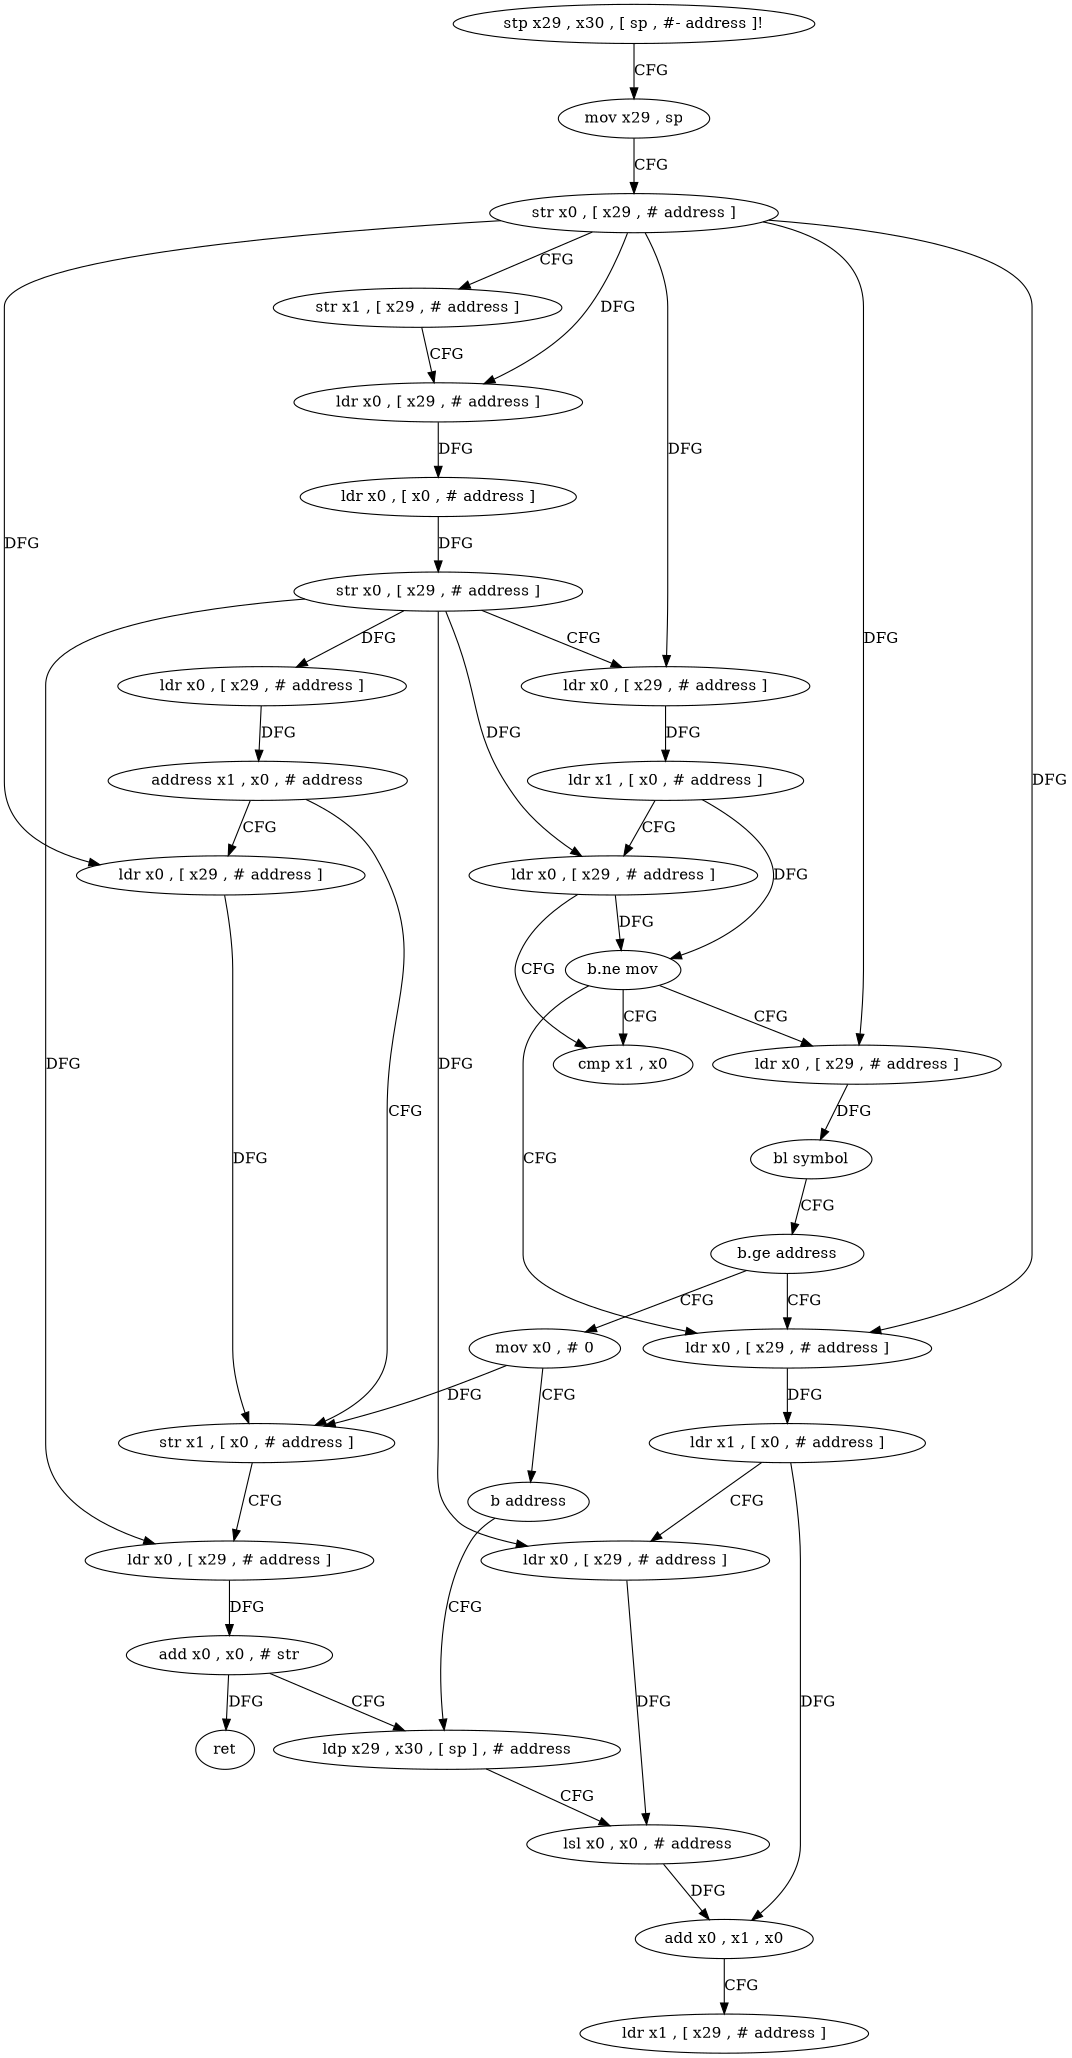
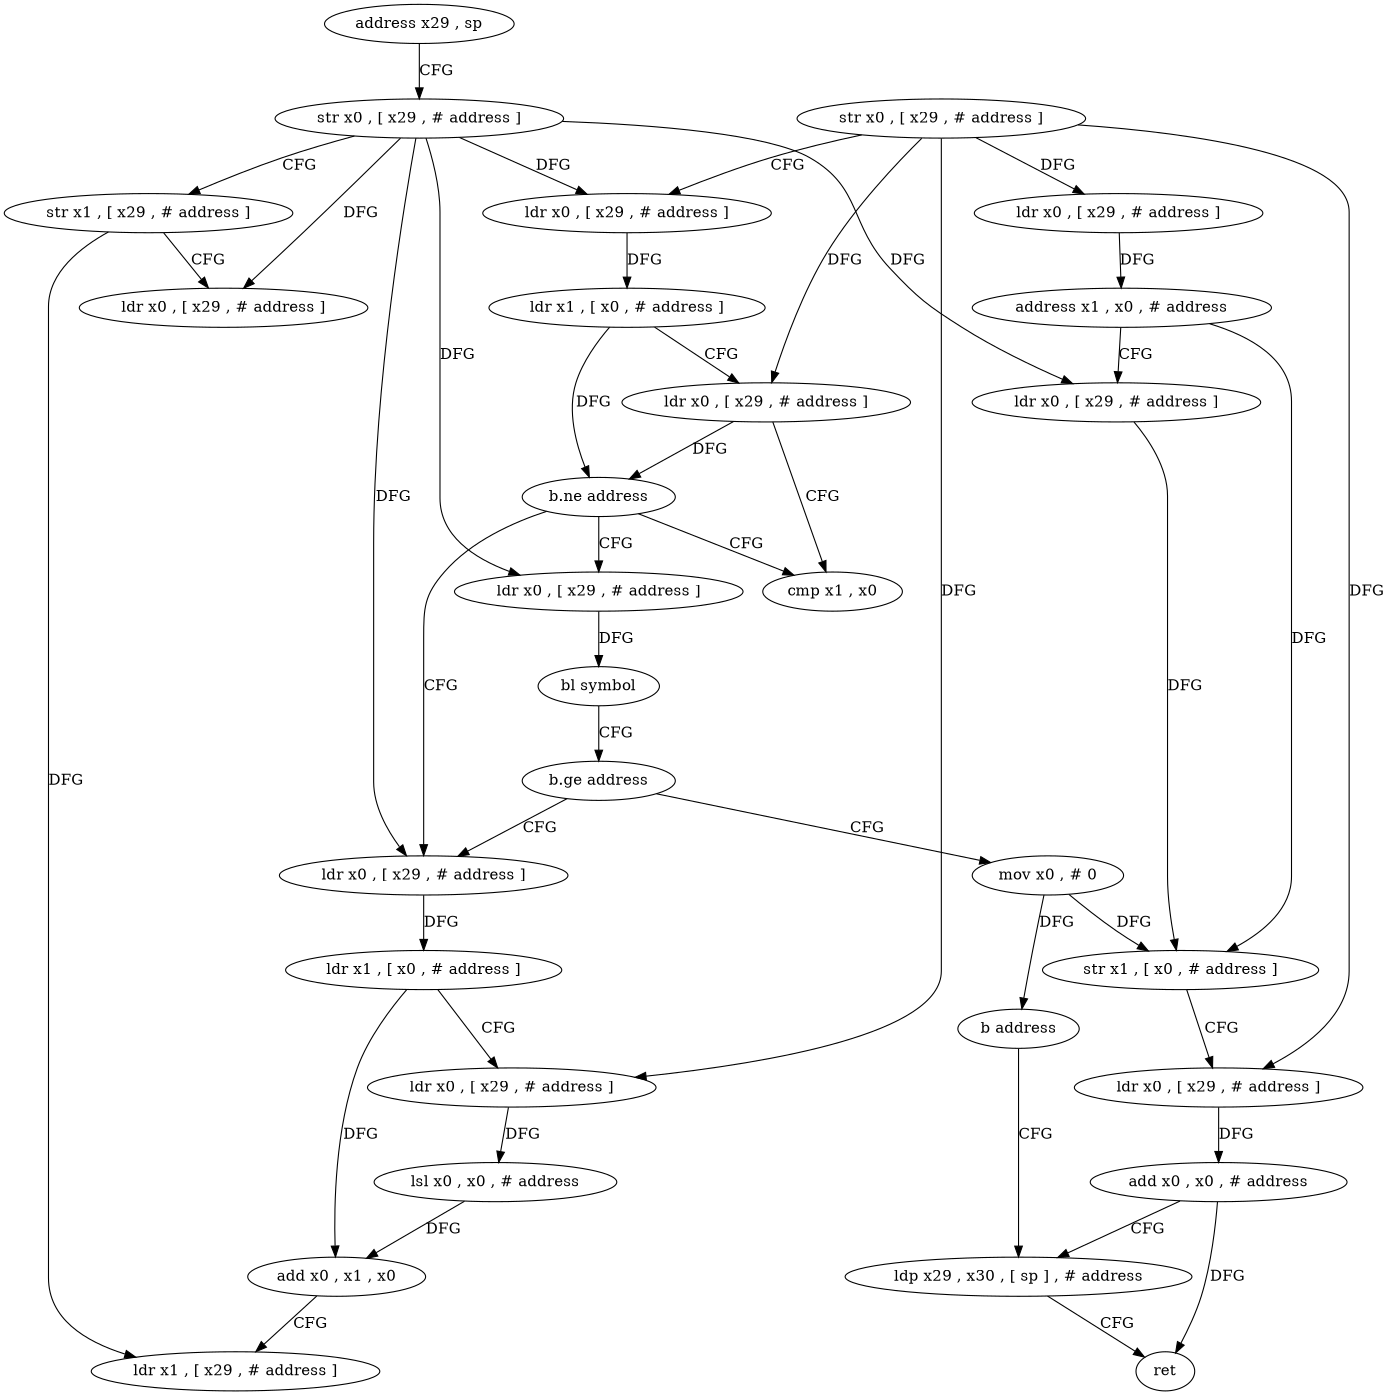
node "stp x29 , x30 , [ sp , #- address ]!": removed
node "mov x29 , sp": label "mov x29 , sp" -> "address x29 , sp"
node "ldr x0 , [ x0 , # address ]": removed
edge "str x1 , [ x29 , # address ]" -> "ldr x1 , [ x29 , # address ]": added, label "DFG"
node "b.ne mov": label "b.ne mov" -> "b.ne address"
edge "address x1 , x0 , # address" -> "str x1 , [ x0 , # address ]": label "CFG" -> "DFG"
edge "mov x0 , # 0" -> "b address": label "CFG" -> "DFG"
node "add x0 , x0 , # str": label "add x0 , x0 , # str" -> "add x0 , x0 , # address"
edge "ldp x29 , x30 , [ sp ] , # address" -> "lsl x0 , x0 , # address": now "ldp x29 , x30 , [ sp ] , # address" -> "ret"
